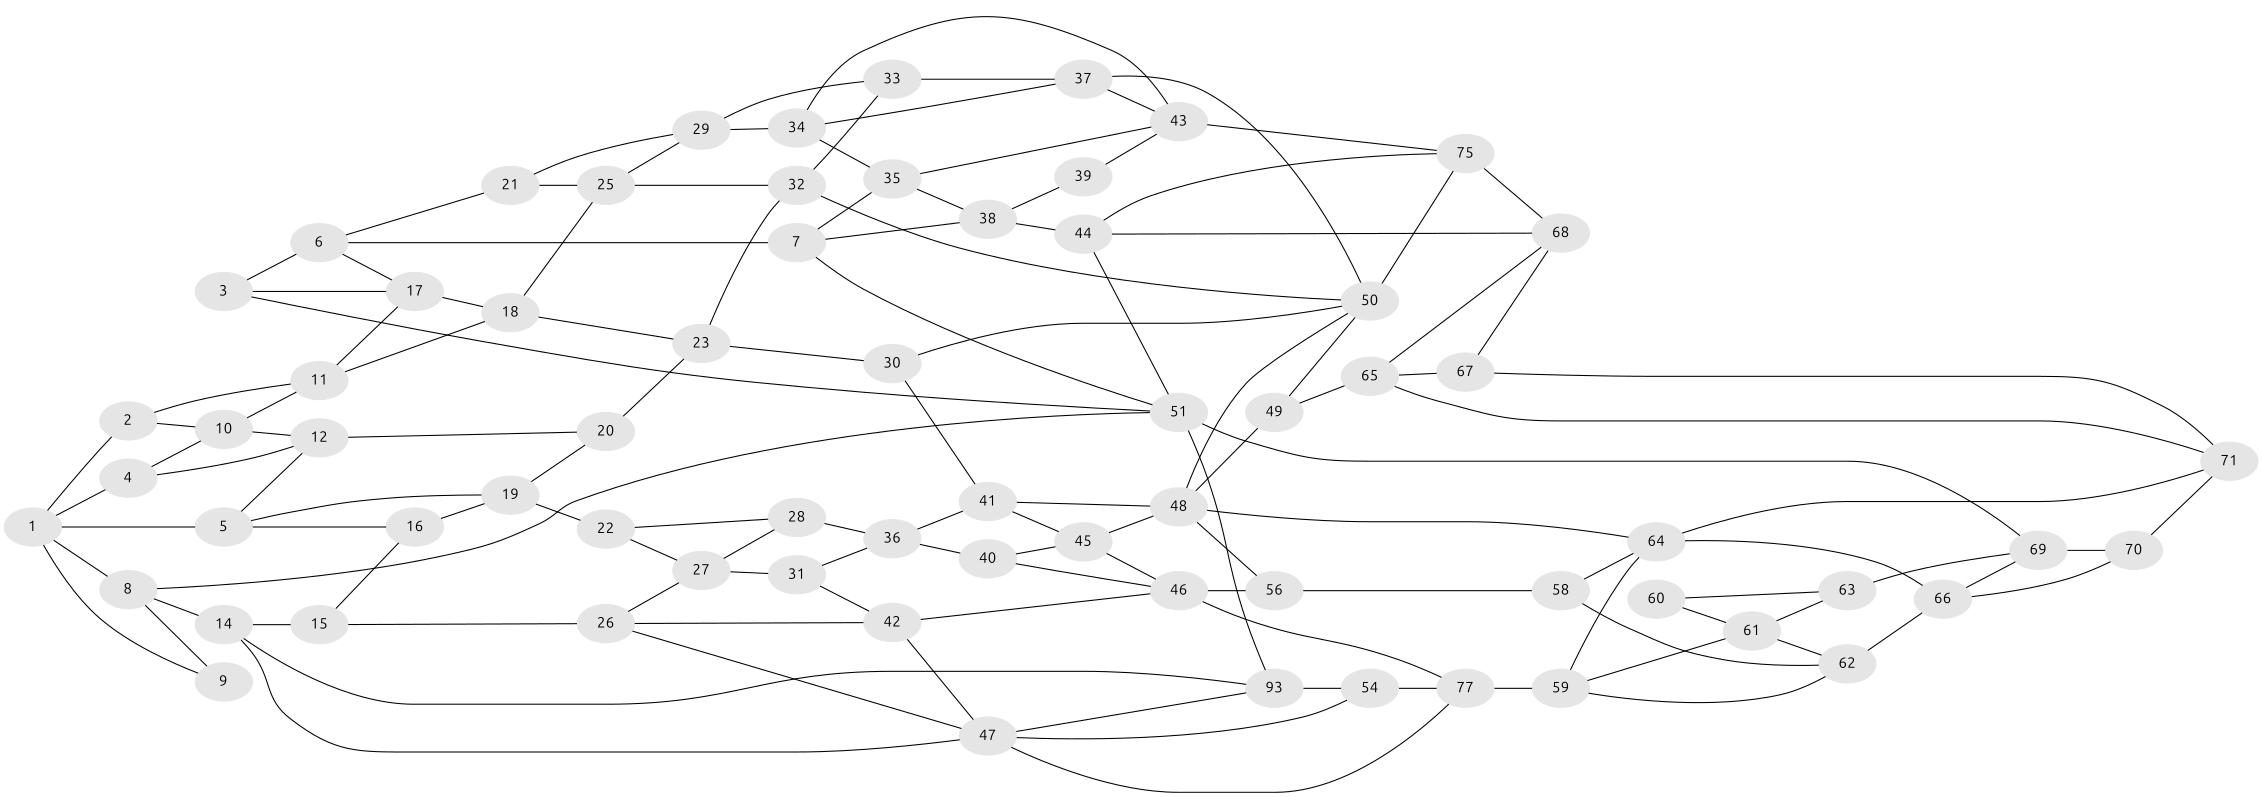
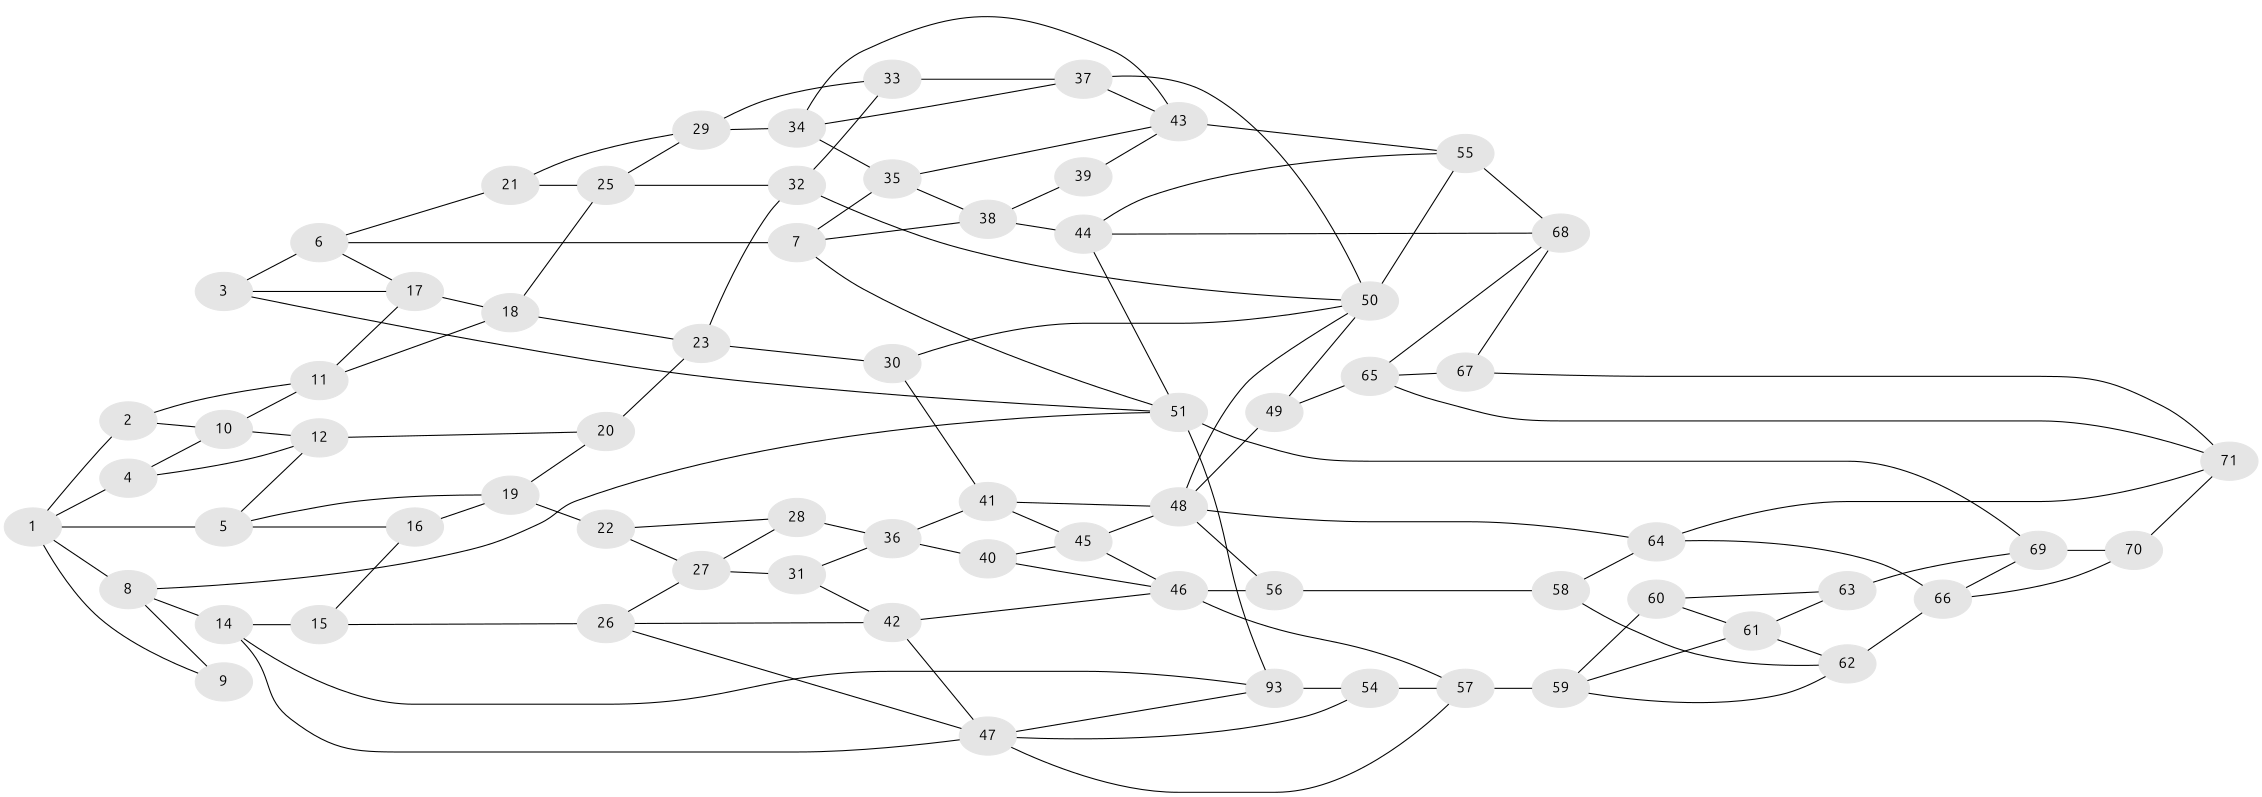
node "75": label "75" -> "55"
edge "64" -- "59": now "60" -- "59"
node "77": label "77" -> "57"
